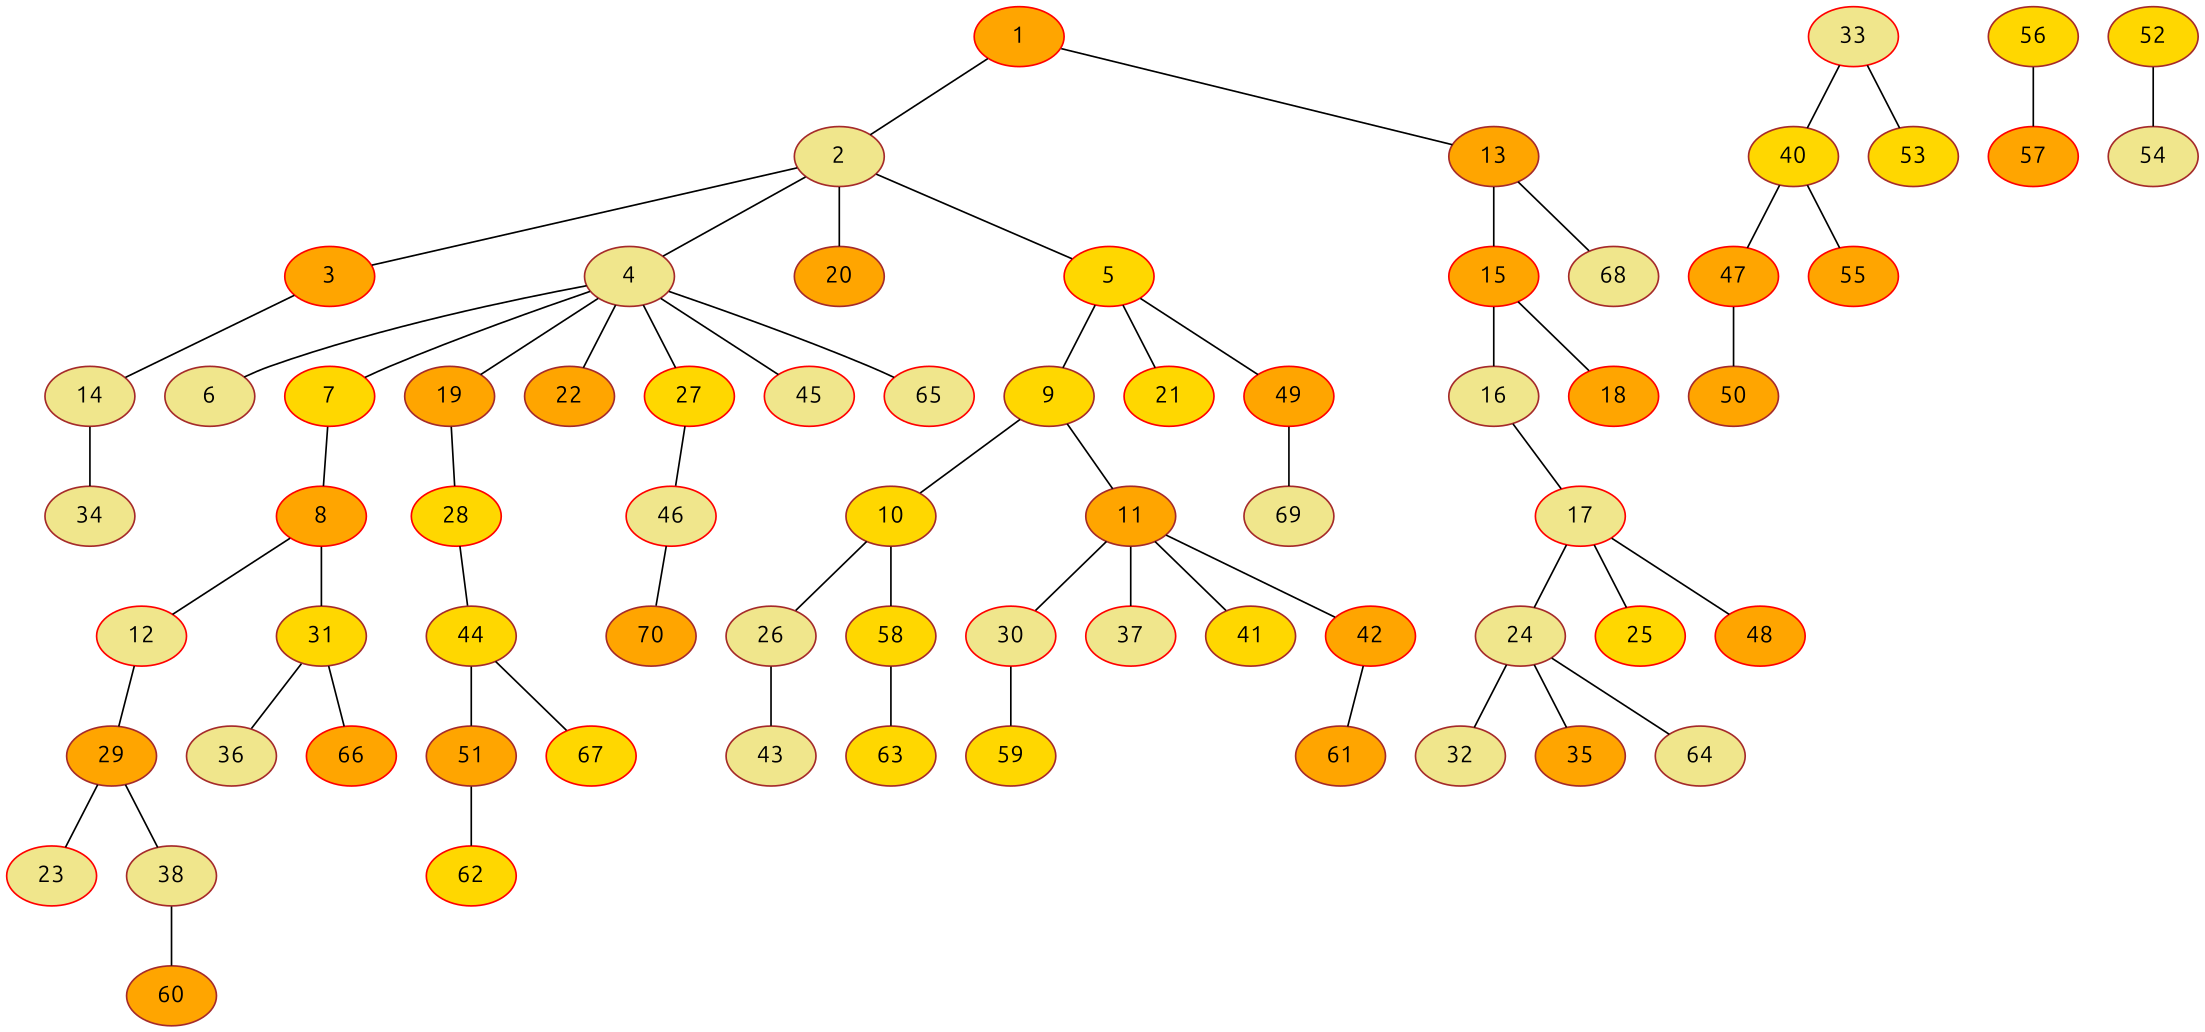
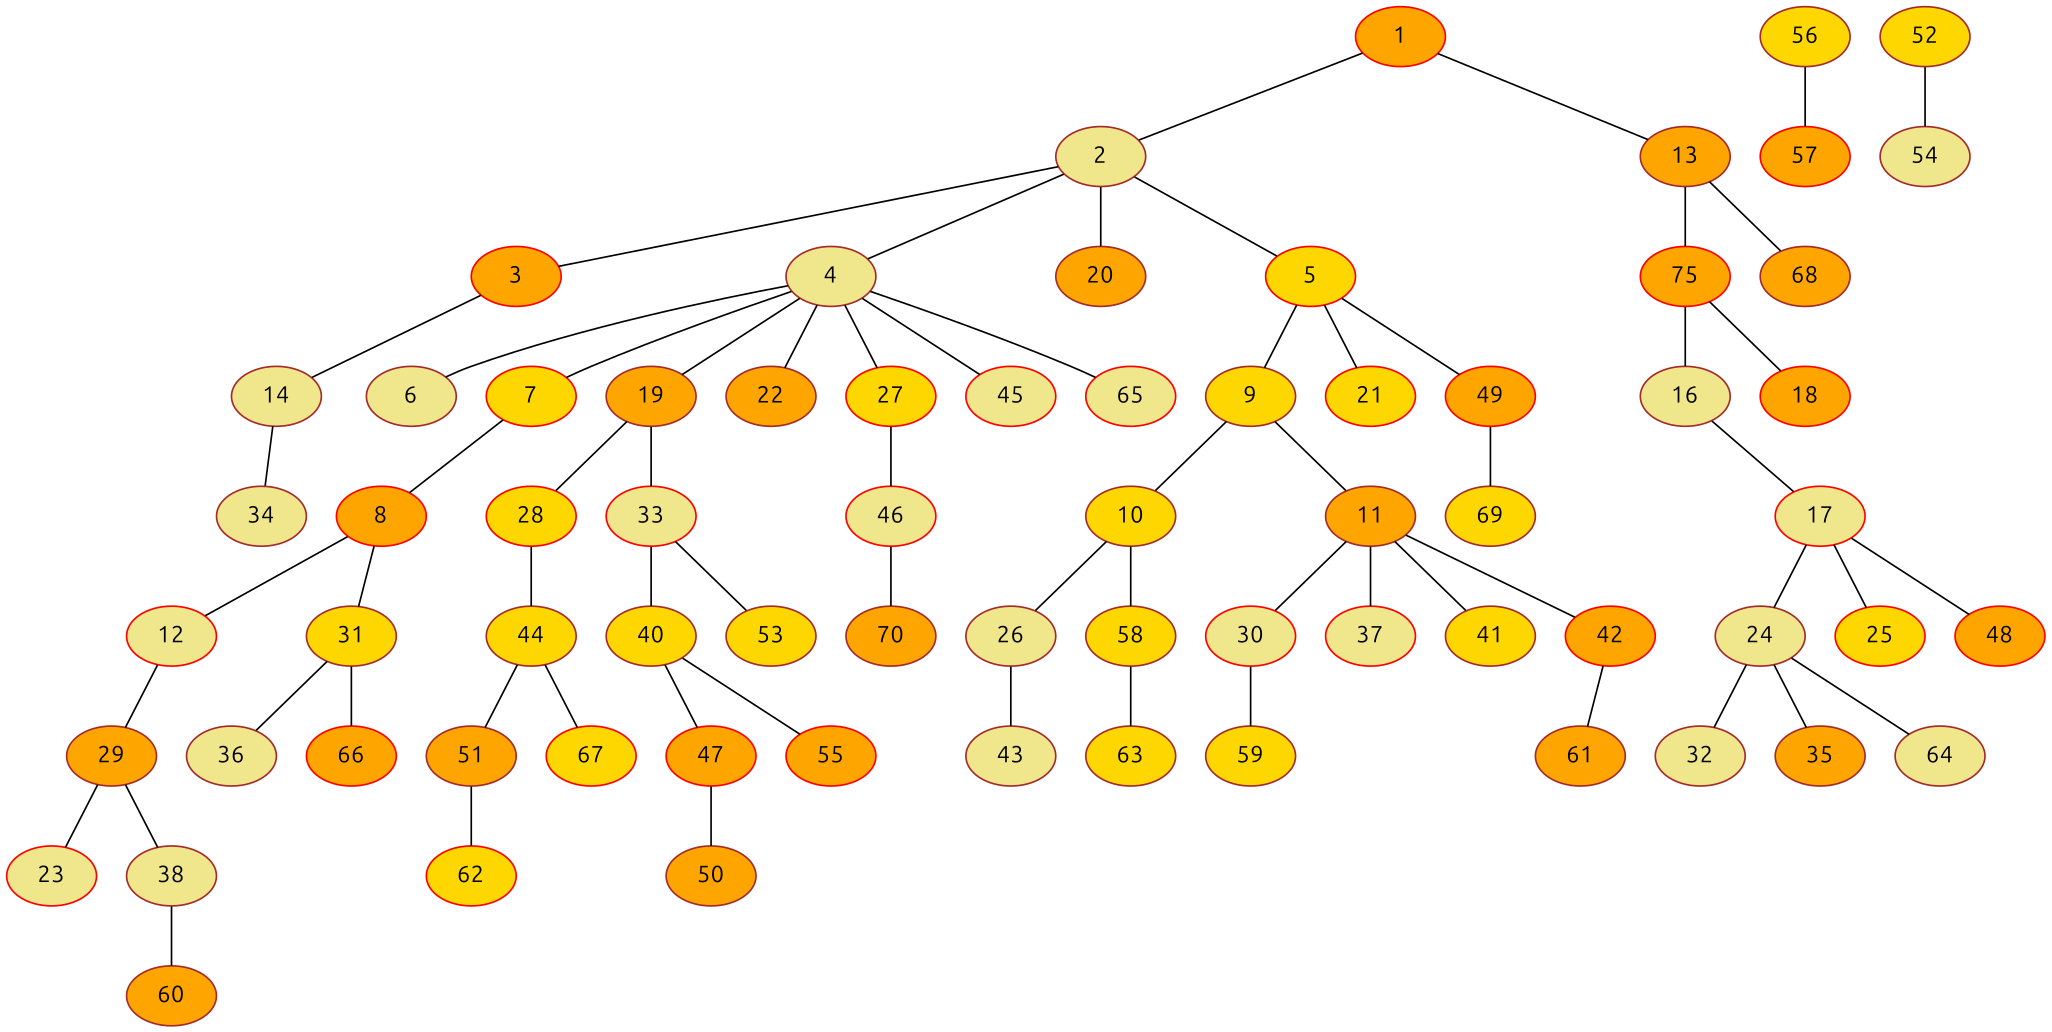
node "15": label "15" -> "75"
node "68": fillcolor khaki -> orange
edge "19" -- "33": added
node "69": fillcolor khaki -> gold
